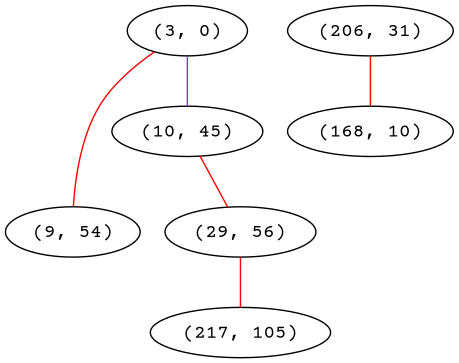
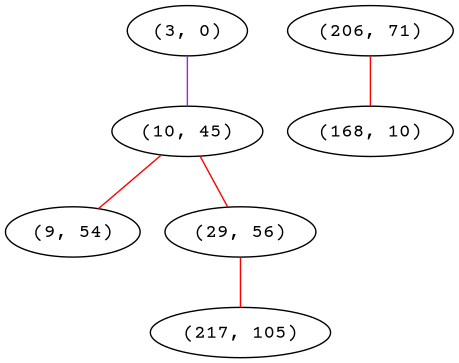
node "(206, 31)": label "(206, 31)" -> "(206, 71)"
edge "(3, 0)" -- "(9, 54)": now "(10, 45)" -- "(9, 54)"
